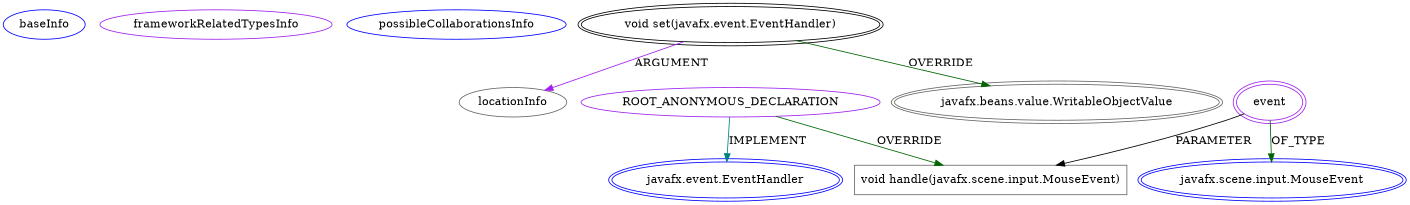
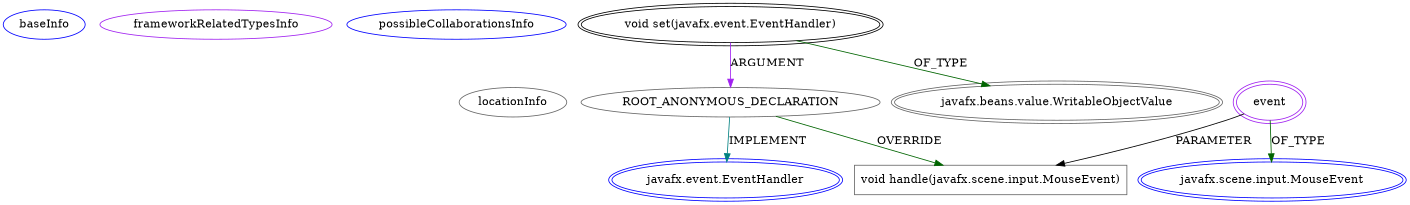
edge "void set(javafx.event.EventHandler)" -> "javafx.beans.value.WritableObjectValue": label "OVERRIDE" -> "OF_TYPE"
edge "void set(javafx.event.EventHandler)" -> "locationInfo": now "void set(javafx.event.EventHandler)" -> "ROOT_ANONYMOUS_DECLARATION"
node "ROOT_ANONYMOUS_DECLARATION": color purple -> gray40
